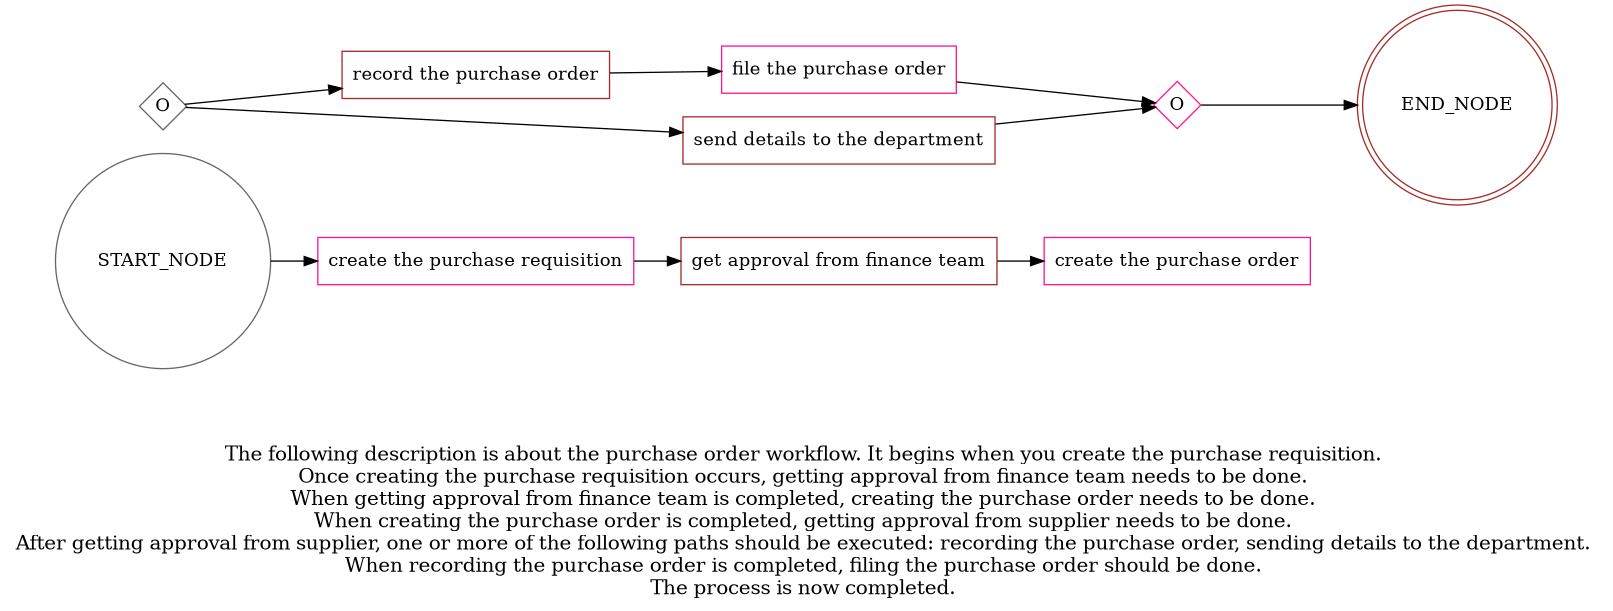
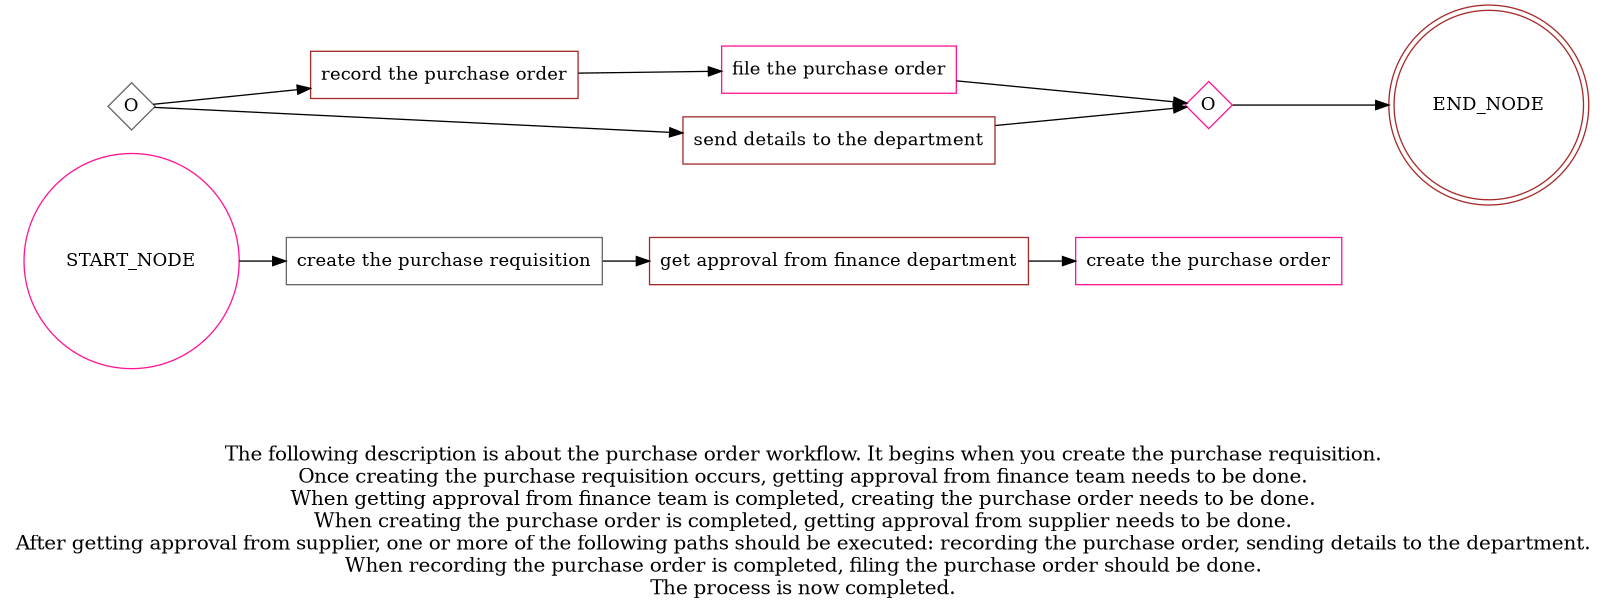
node "START_NODE": color gray40 -> deeppink
node "create the purchase requisition": color deeppink -> gray40
node "get approval from finance team": label "get approval from finance team" -> "get approval from finance department"
